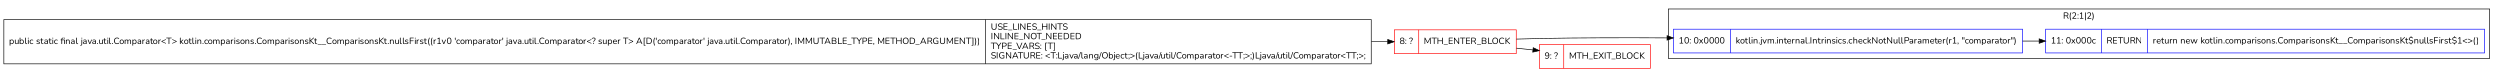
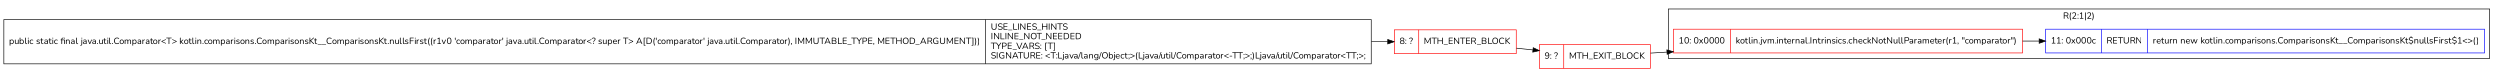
edge "8: ?" -> "10: 0x0000": now "9: ?" -> "10: 0x0000"
node "10: 0x0000": color blue -> red
